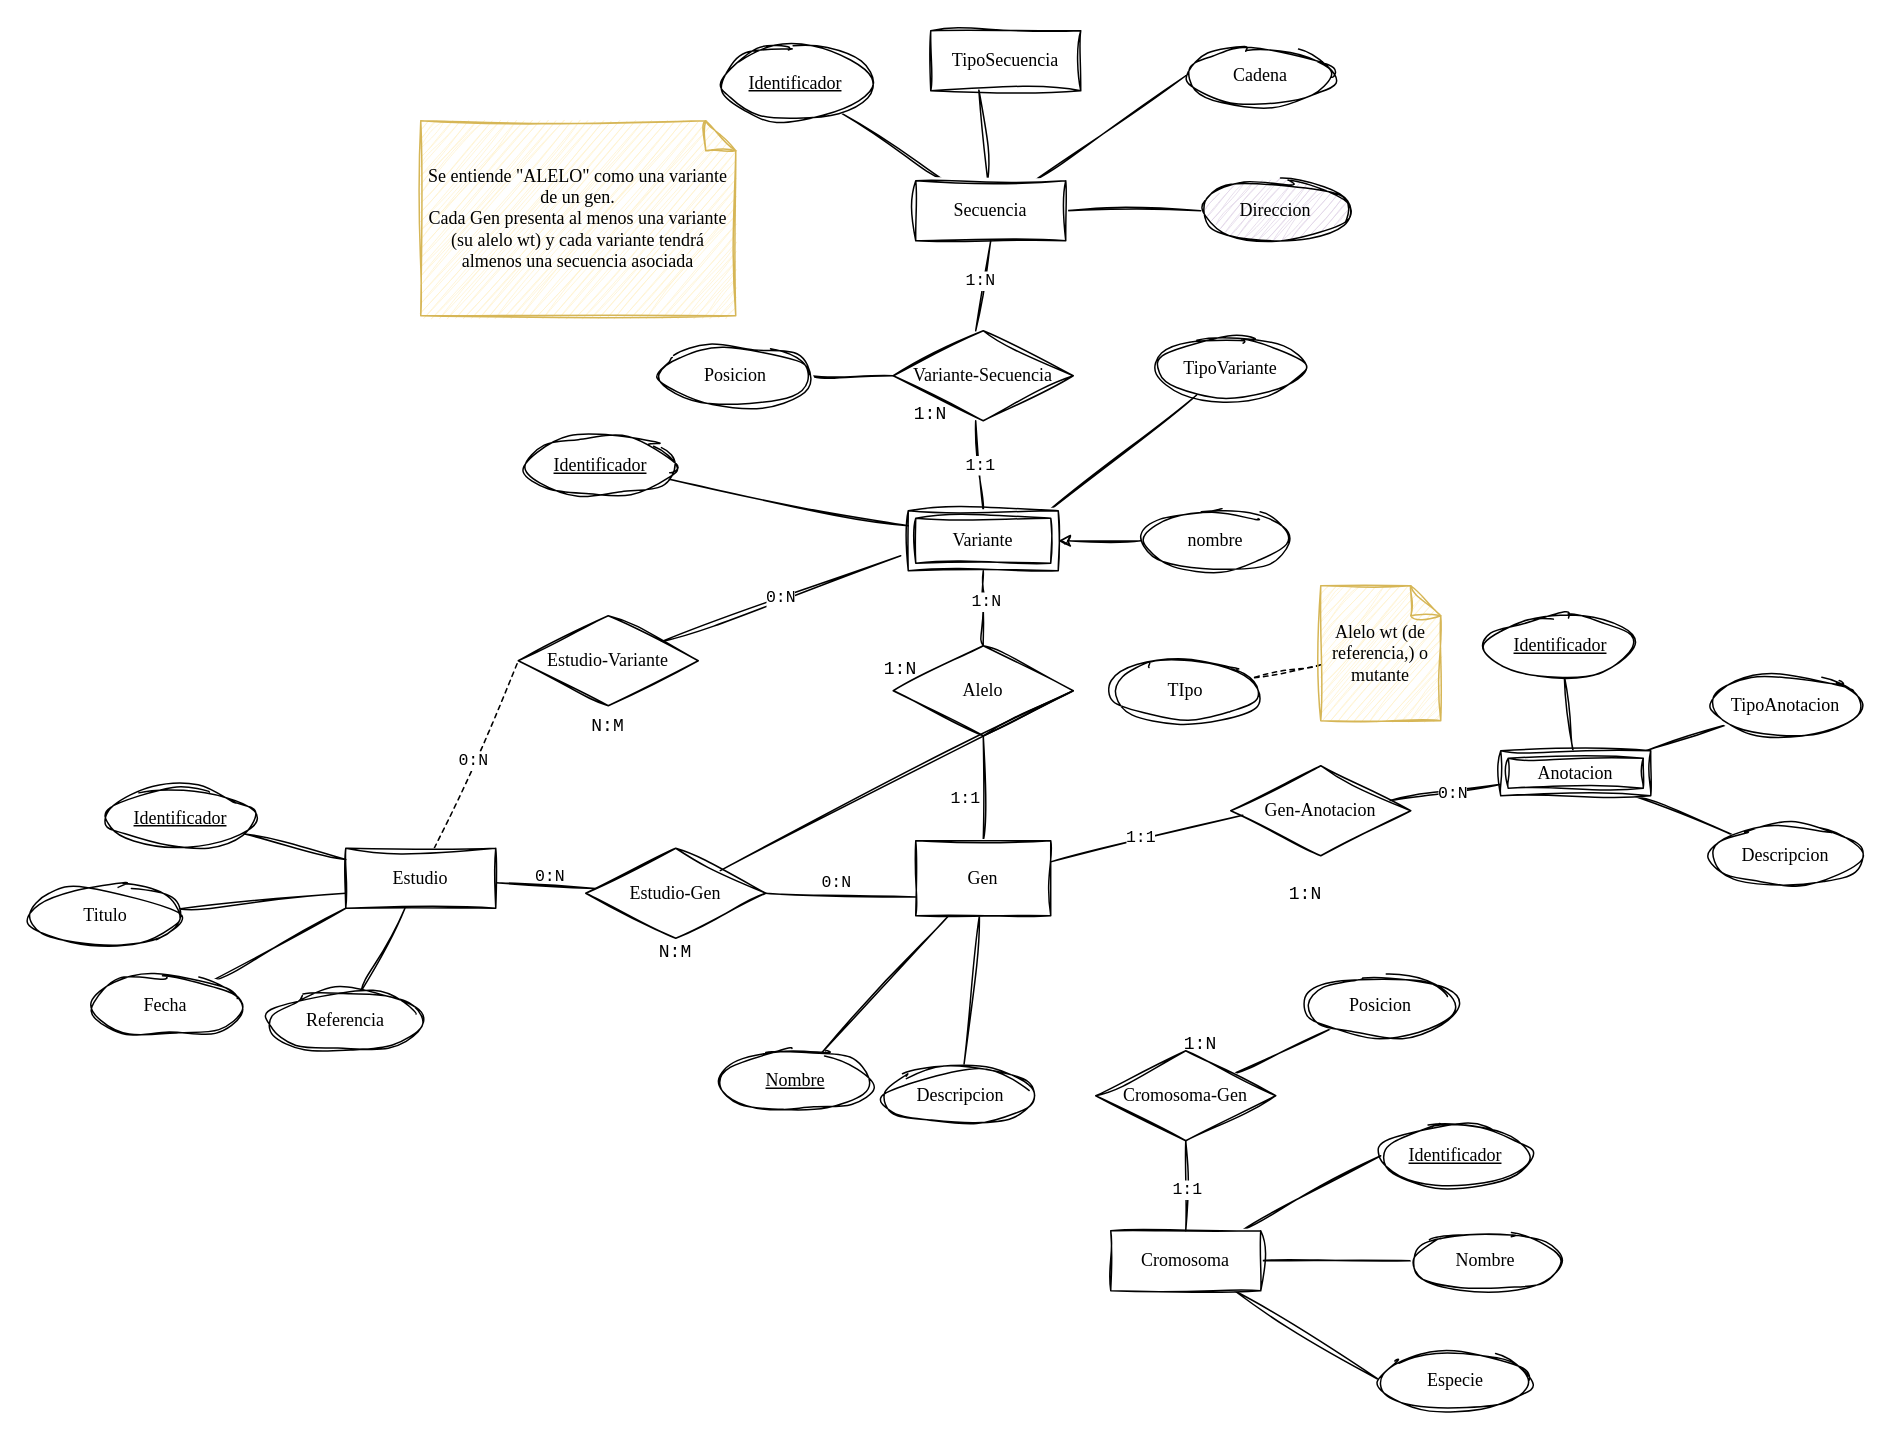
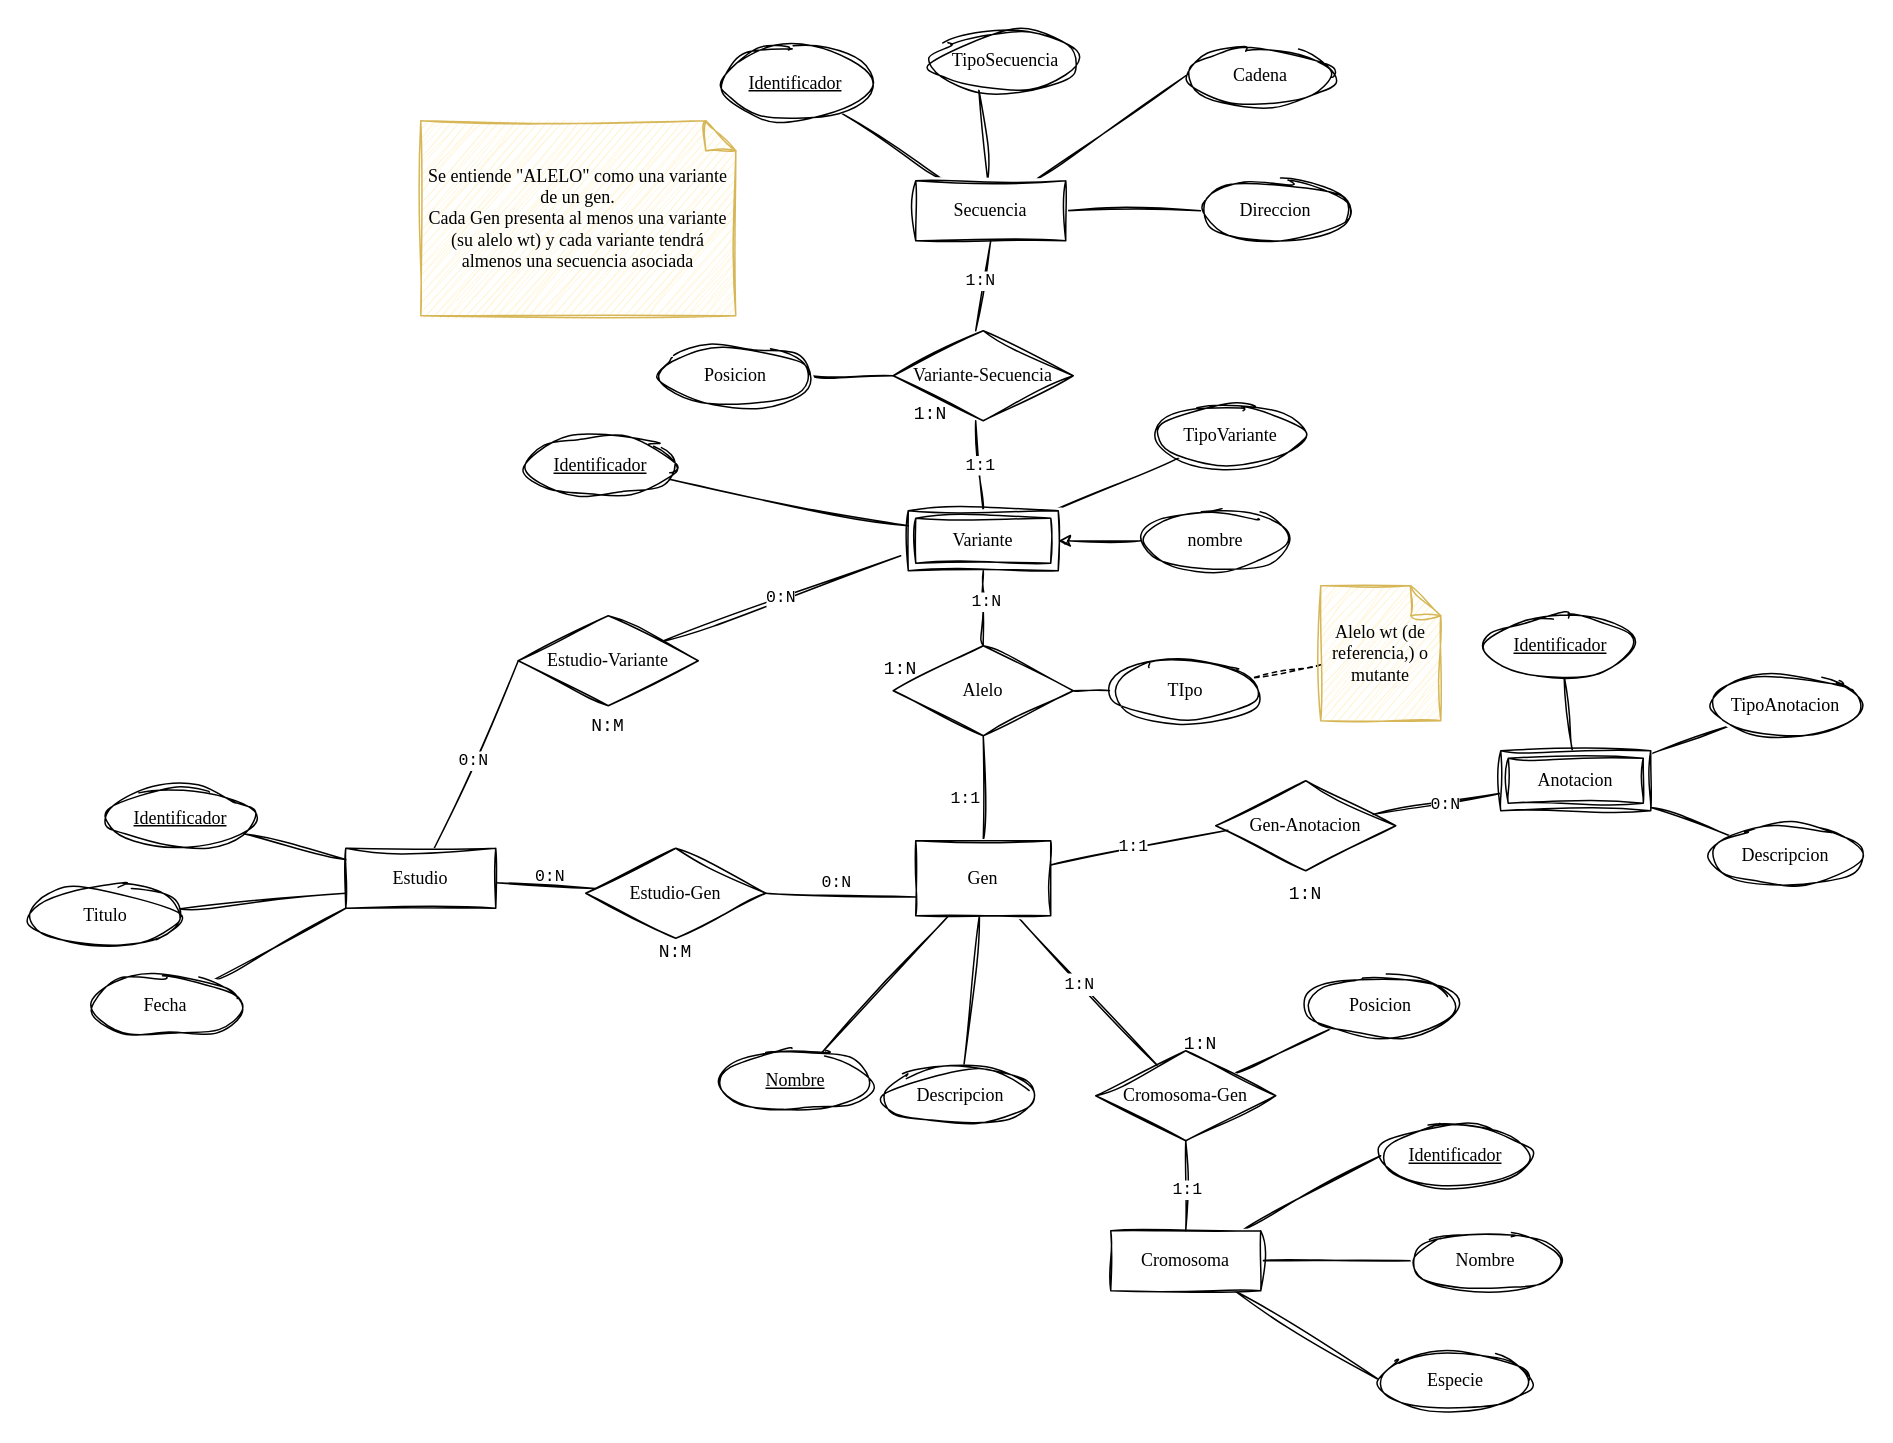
node "TipoSecuencia": shape rectangle -> ellipse
node "Direccion": fillcolor #e1d5e7 -> #ffffff
node "TipoVariante": moved (1231, 368) -> (1231, 436)
edge "Estudio-Variante" -- "Estudio": style dashed -> solid
node "Anotacion": size 150x45 -> 150x60
edge "Alelo" -- "Estudio-Gen": now "Alelo" -- "TIpo"
node "Gen-Anotacion": moved (1321, 811) -> (1306, 826)
edge "Estudio" -- "Referencia": removed
edge "Gen" -- "Cromosoma-Gen": added, label "1:N"
node "Referencia": removed
